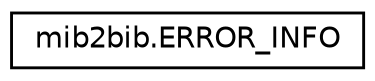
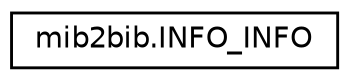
node "mib2bib.ERROR_INFO": label "mib2bib.ERROR_INFO" -> "mib2bib.INFO_INFO"
